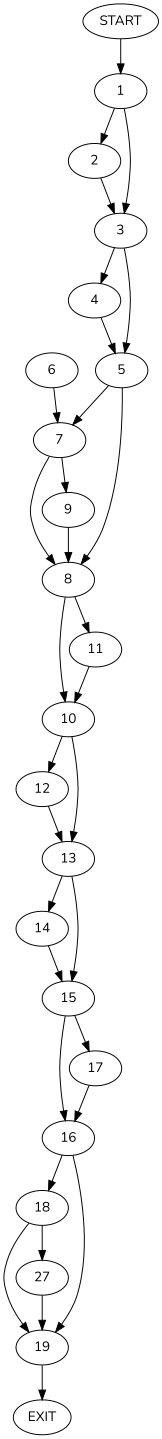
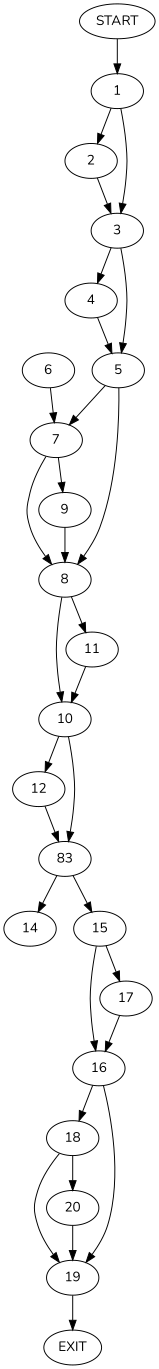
node "13": label "13" -> "83"
edge "14" -> "15": removed
node "27": label "27" -> "20"
